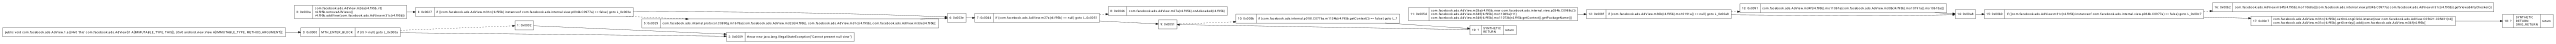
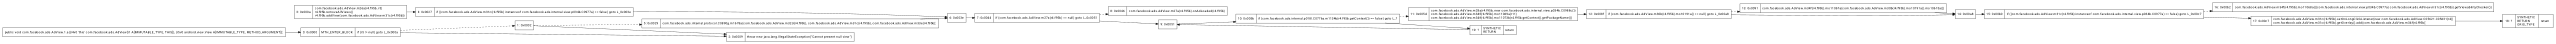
edge "10: 0x005b" -> "11: 0x005d": added
edge "4: 0x0027" -> "5: 0x0029": now "1: 0x0002" -> "5: 0x0029"
edge "9: 0x0051" -> "10: 0x005b": style dashed -> solid
node "18: ?": text "ORIG_RETURN" -> "ORIG_TYPE"
